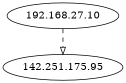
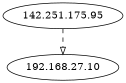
edge "192.168.27.10" -> "142.251.175.95": reversed
